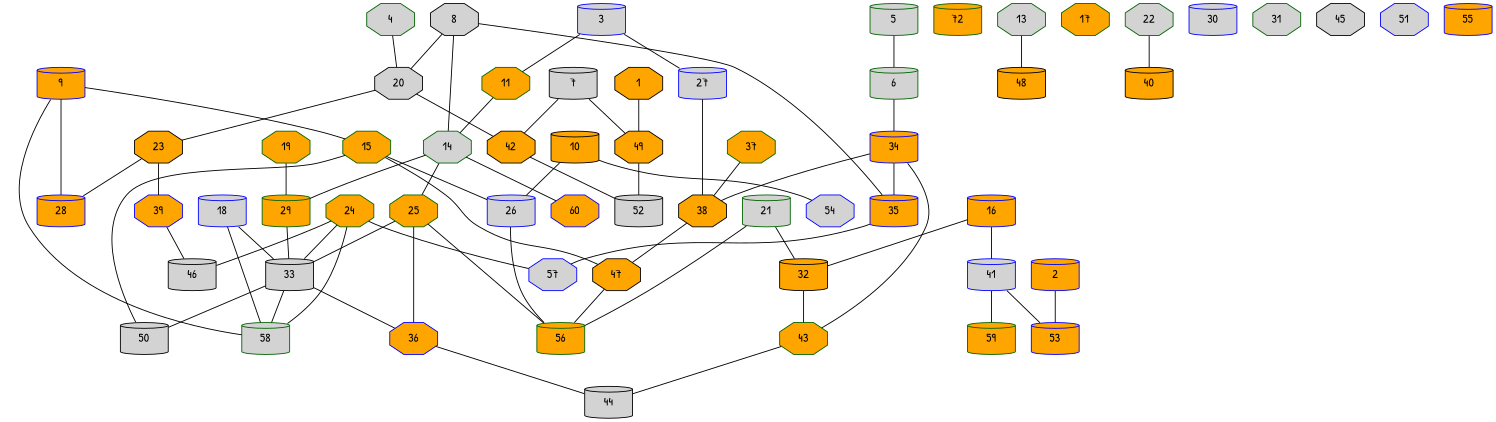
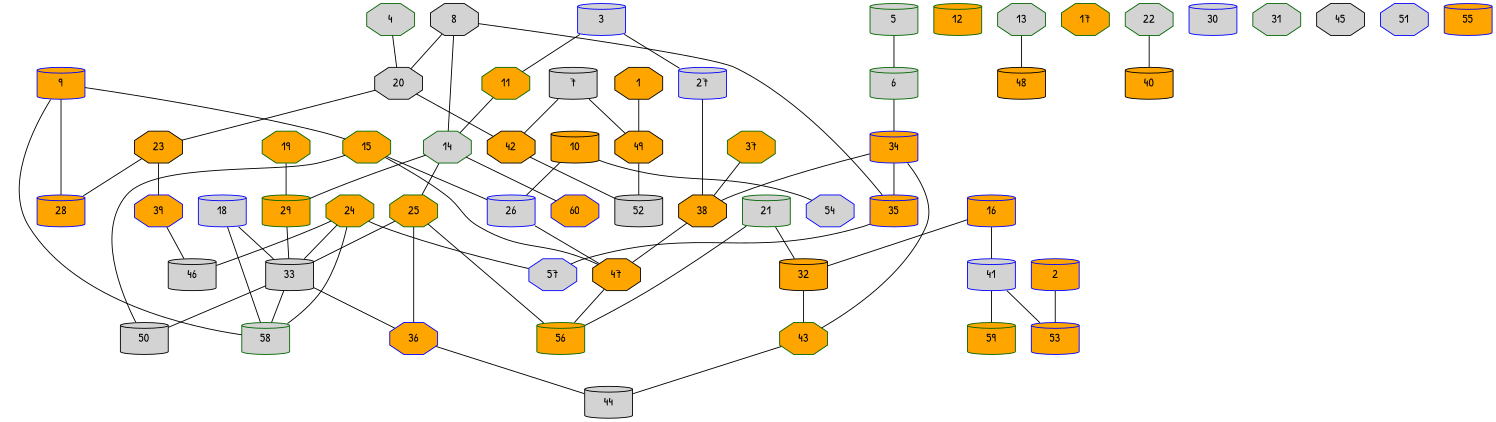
node "72": label "72" -> "12"
edge "26" -- "56": now "26" -- "47"
